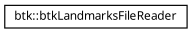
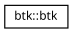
node "btk::btkLandmarksFileReader": label "btk::btkLandmarksFileReader" -> "btk::btk"
